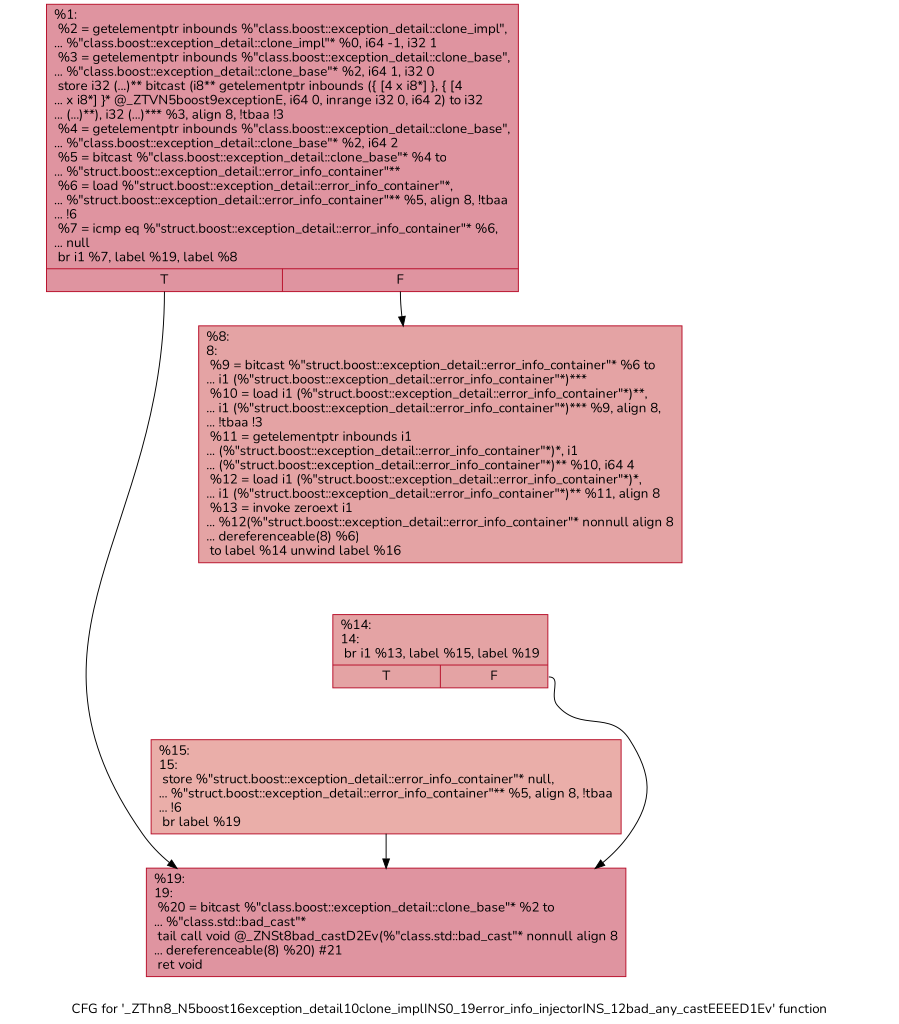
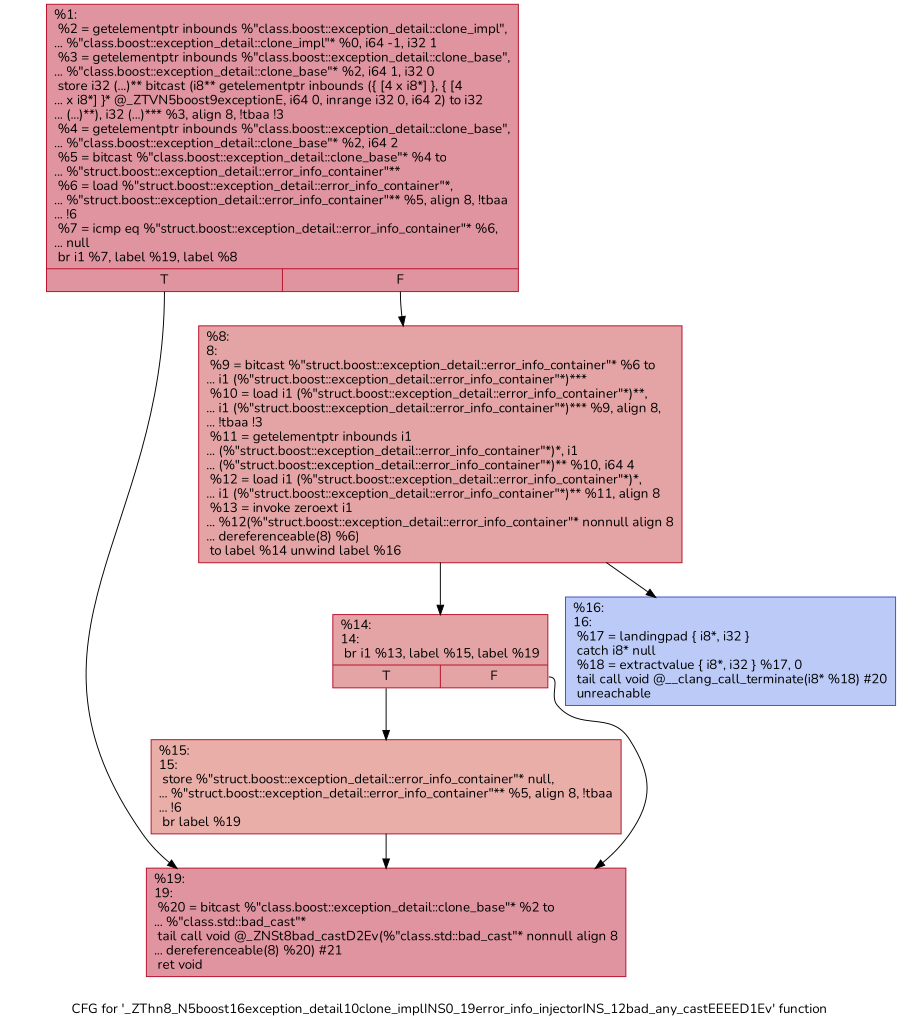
edge "%8:" -> "%14:": added
node "%16:": added
edge "%14:" -> "%15:": added
